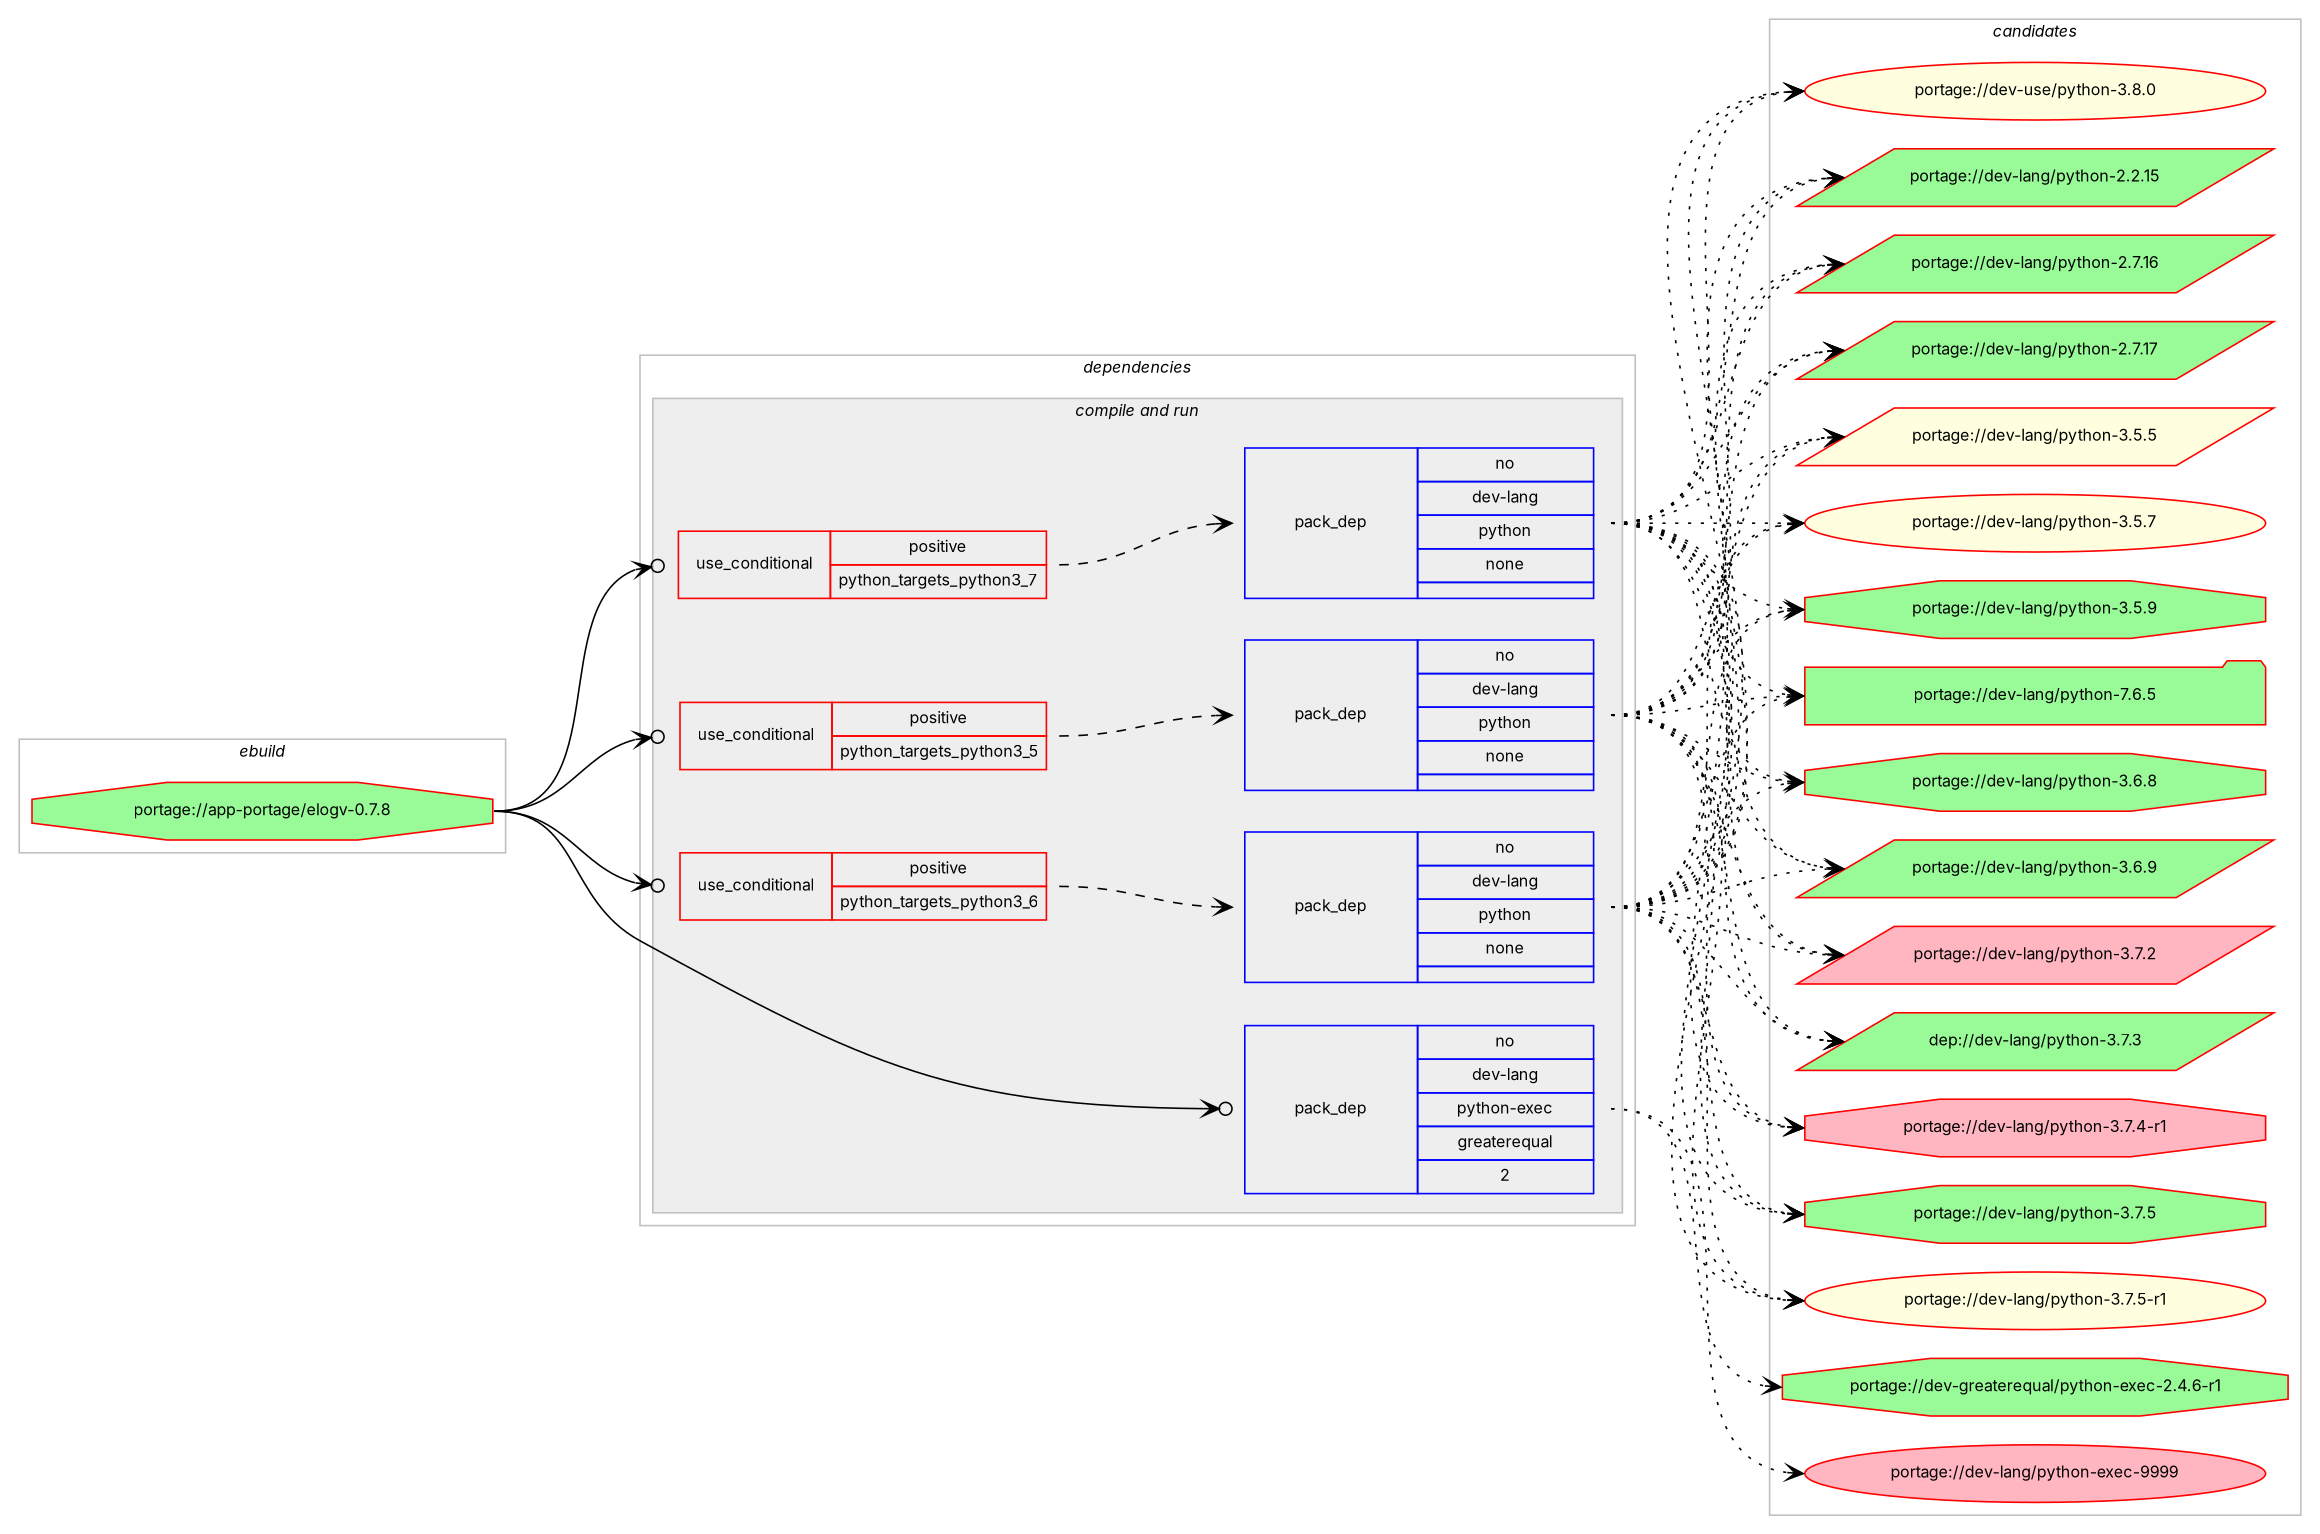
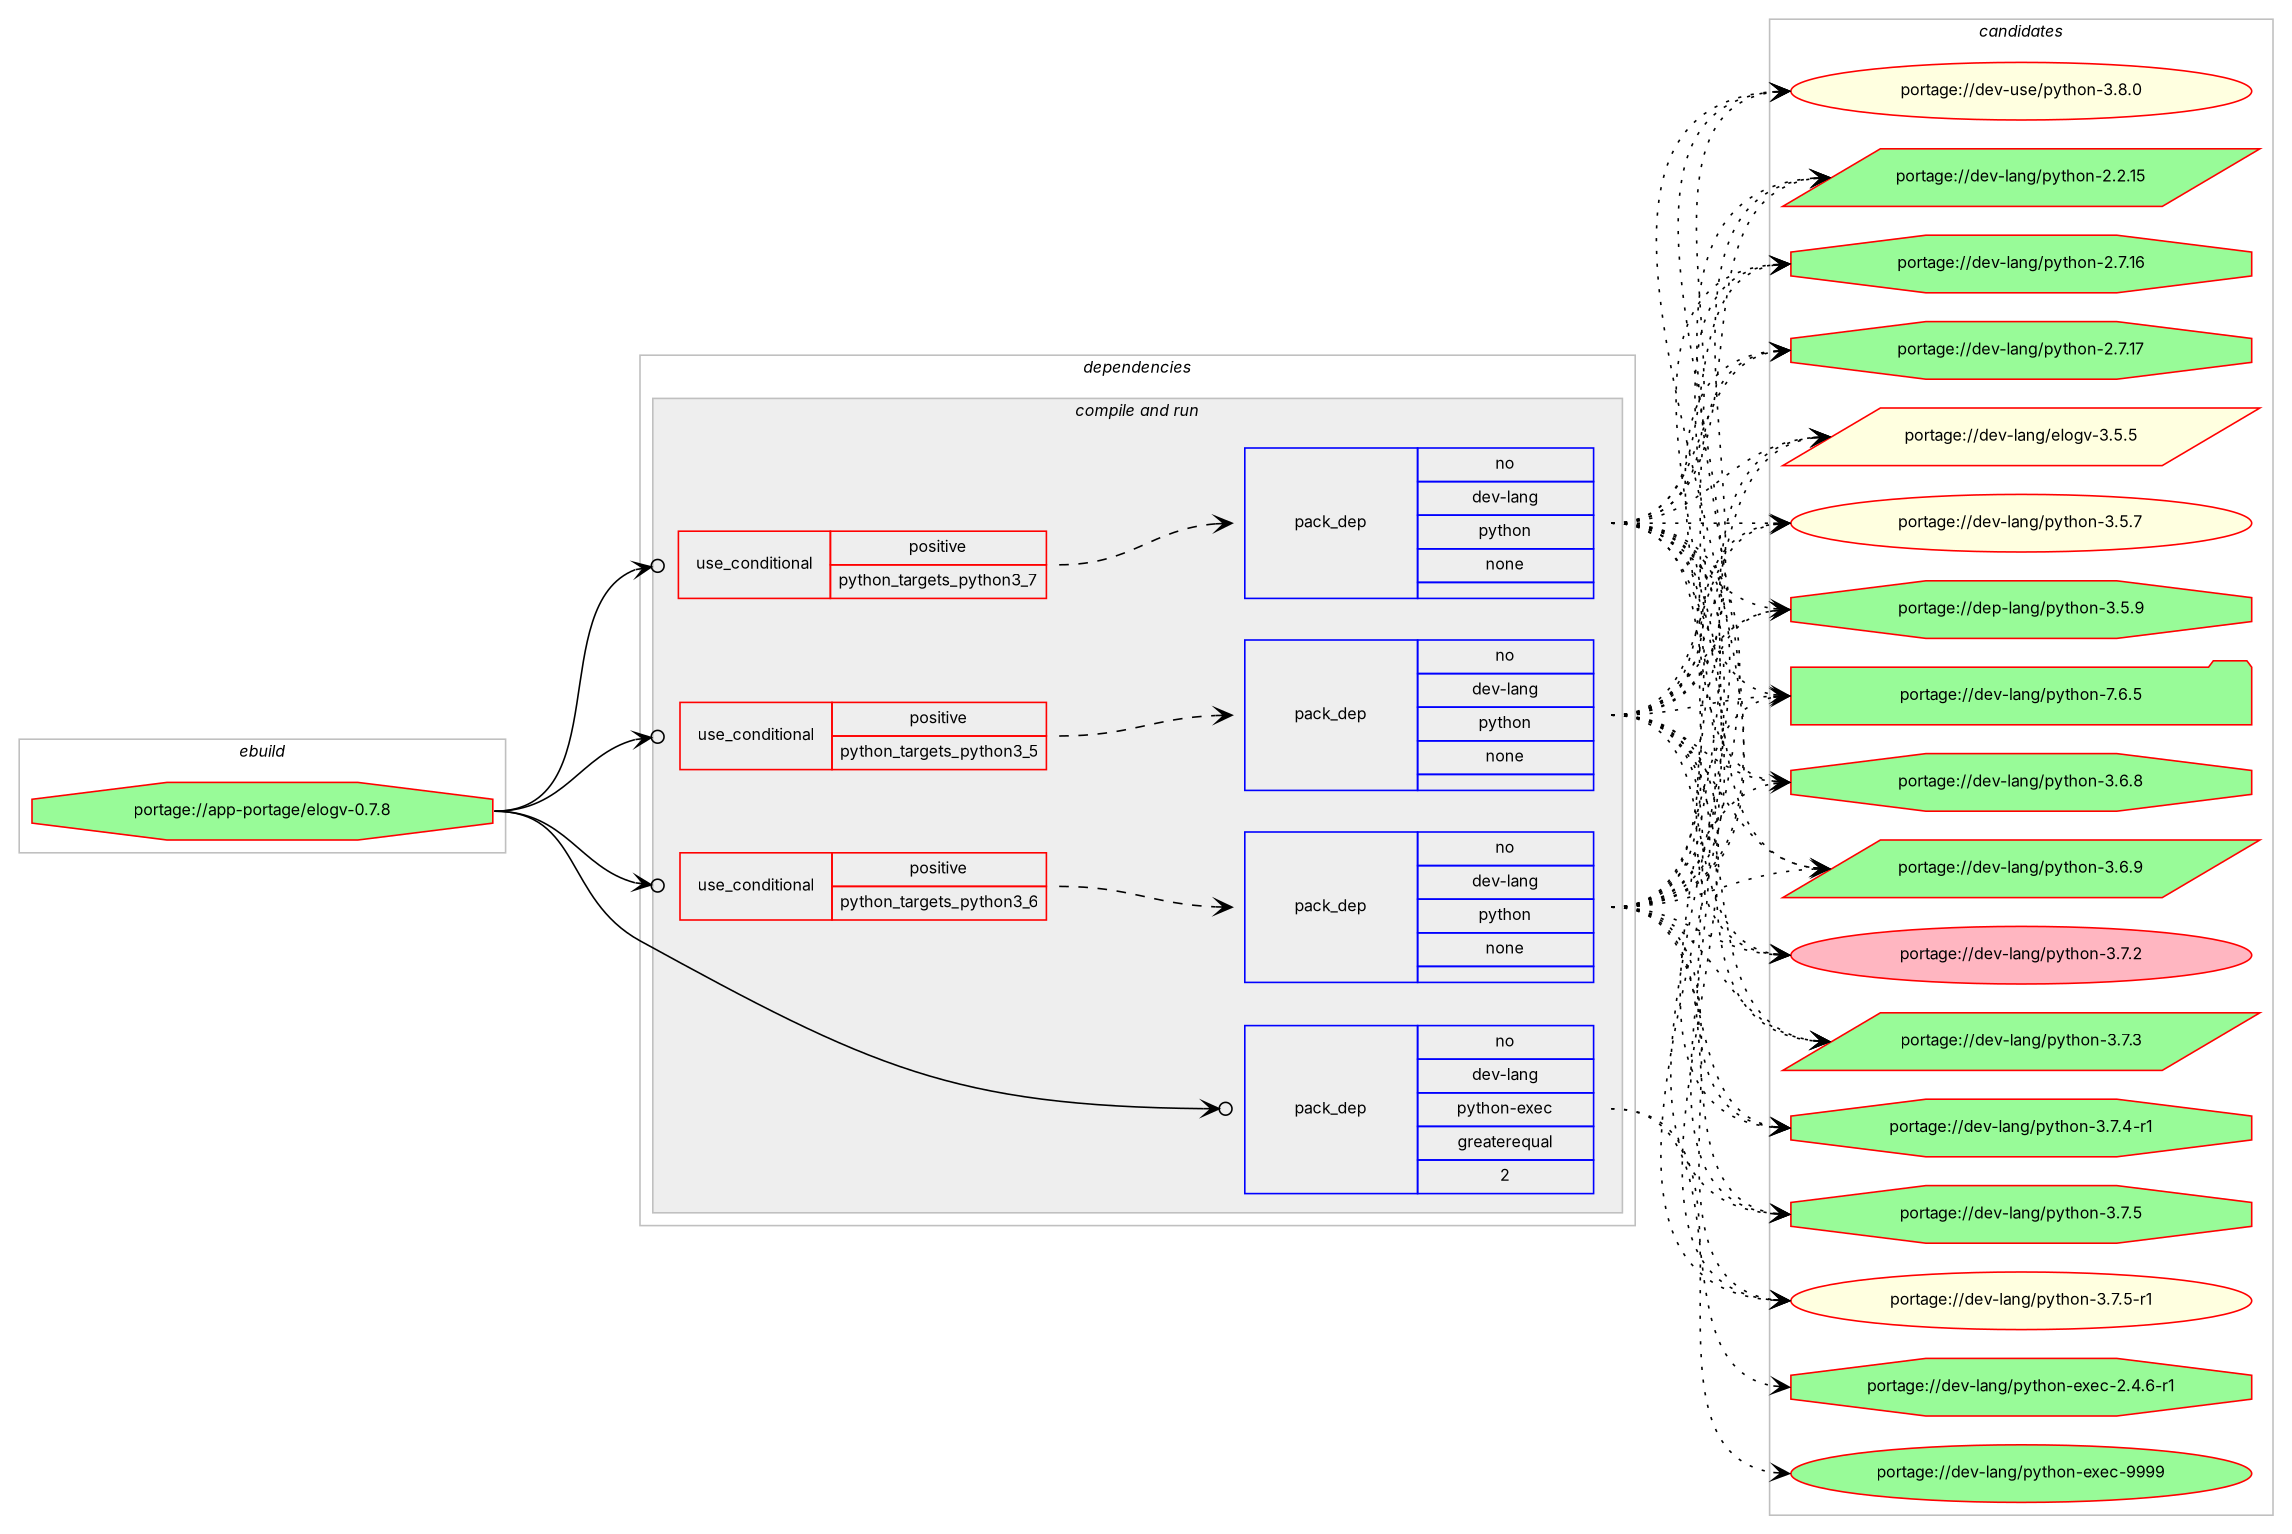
node "portage://dev-lang/python-2.7.16": shape parallelogram -> octagon
node "portage://dev-lang/python-2.7.17": shape parallelogram -> octagon
node "portage://dev-lang/python-3.5.5": label "portage://dev-lang/python-3.5.5" -> "portage://dev-lang/elogv-3.5.5"
node "portage://dev-lang/python-3.5.9": label "portage://dev-lang/python-3.5.9" -> "portage://dep-lang/python-3.5.9"
node "portage://dev-lang/python-3.7.2": shape parallelogram -> ellipse
node "dep://dev-lang/python-3.7.3": label "dep://dev-lang/python-3.7.3" -> "portage://dev-lang/python-3.7.3"
node "portage://dev-lang/python-3.7.4-r1": fillcolor lightpink -> palegreen
node "portage://dev-greaterequal/python-exec-2.4.6-r1": label "portage://dev-greaterequal/python-exec-2.4.6-r1" -> "portage://dev-lang/python-exec-2.4.6-r1"
node "portage://dev-lang/python-exec-9999": fillcolor lightpink -> palegreen
